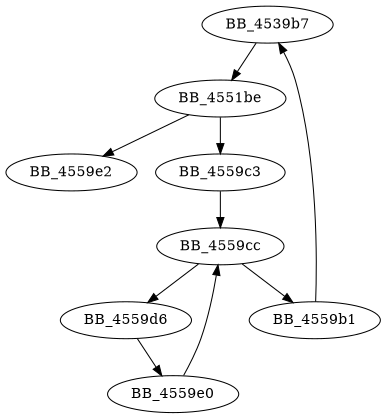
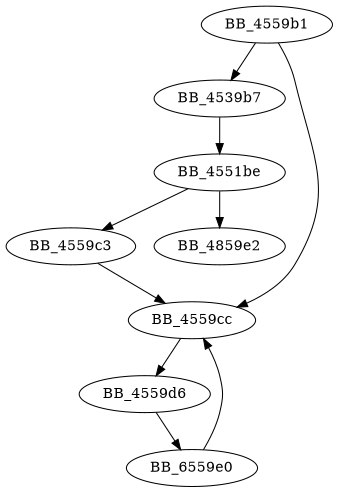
node "BB_4559e2": label "BB_4559e2" -> "BB_4859e2"
edge "BB_4559cc" -> "BB_4559b1": reversed
node "BB_4559e0": label "BB_4559e0" -> "BB_6559e0"
